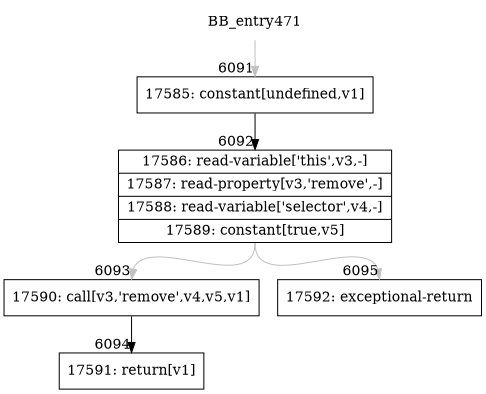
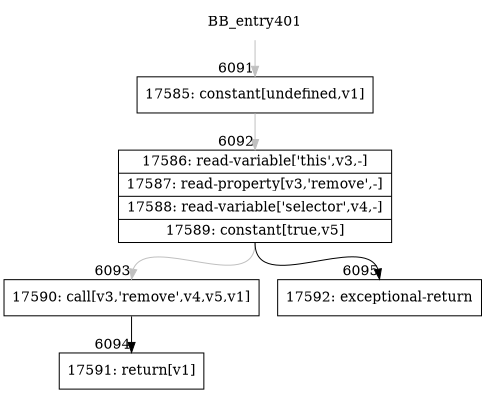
node "BB_entry471": label "BB_entry471" -> "BB_entry401"
edge "17585: constant[undefined,v1]" -> "17586: read-variable['this',v3,-]": color black -> gray
edge "17586: read-variable['this',v3,-]" -> "17592: exceptional-return": color gray -> black
